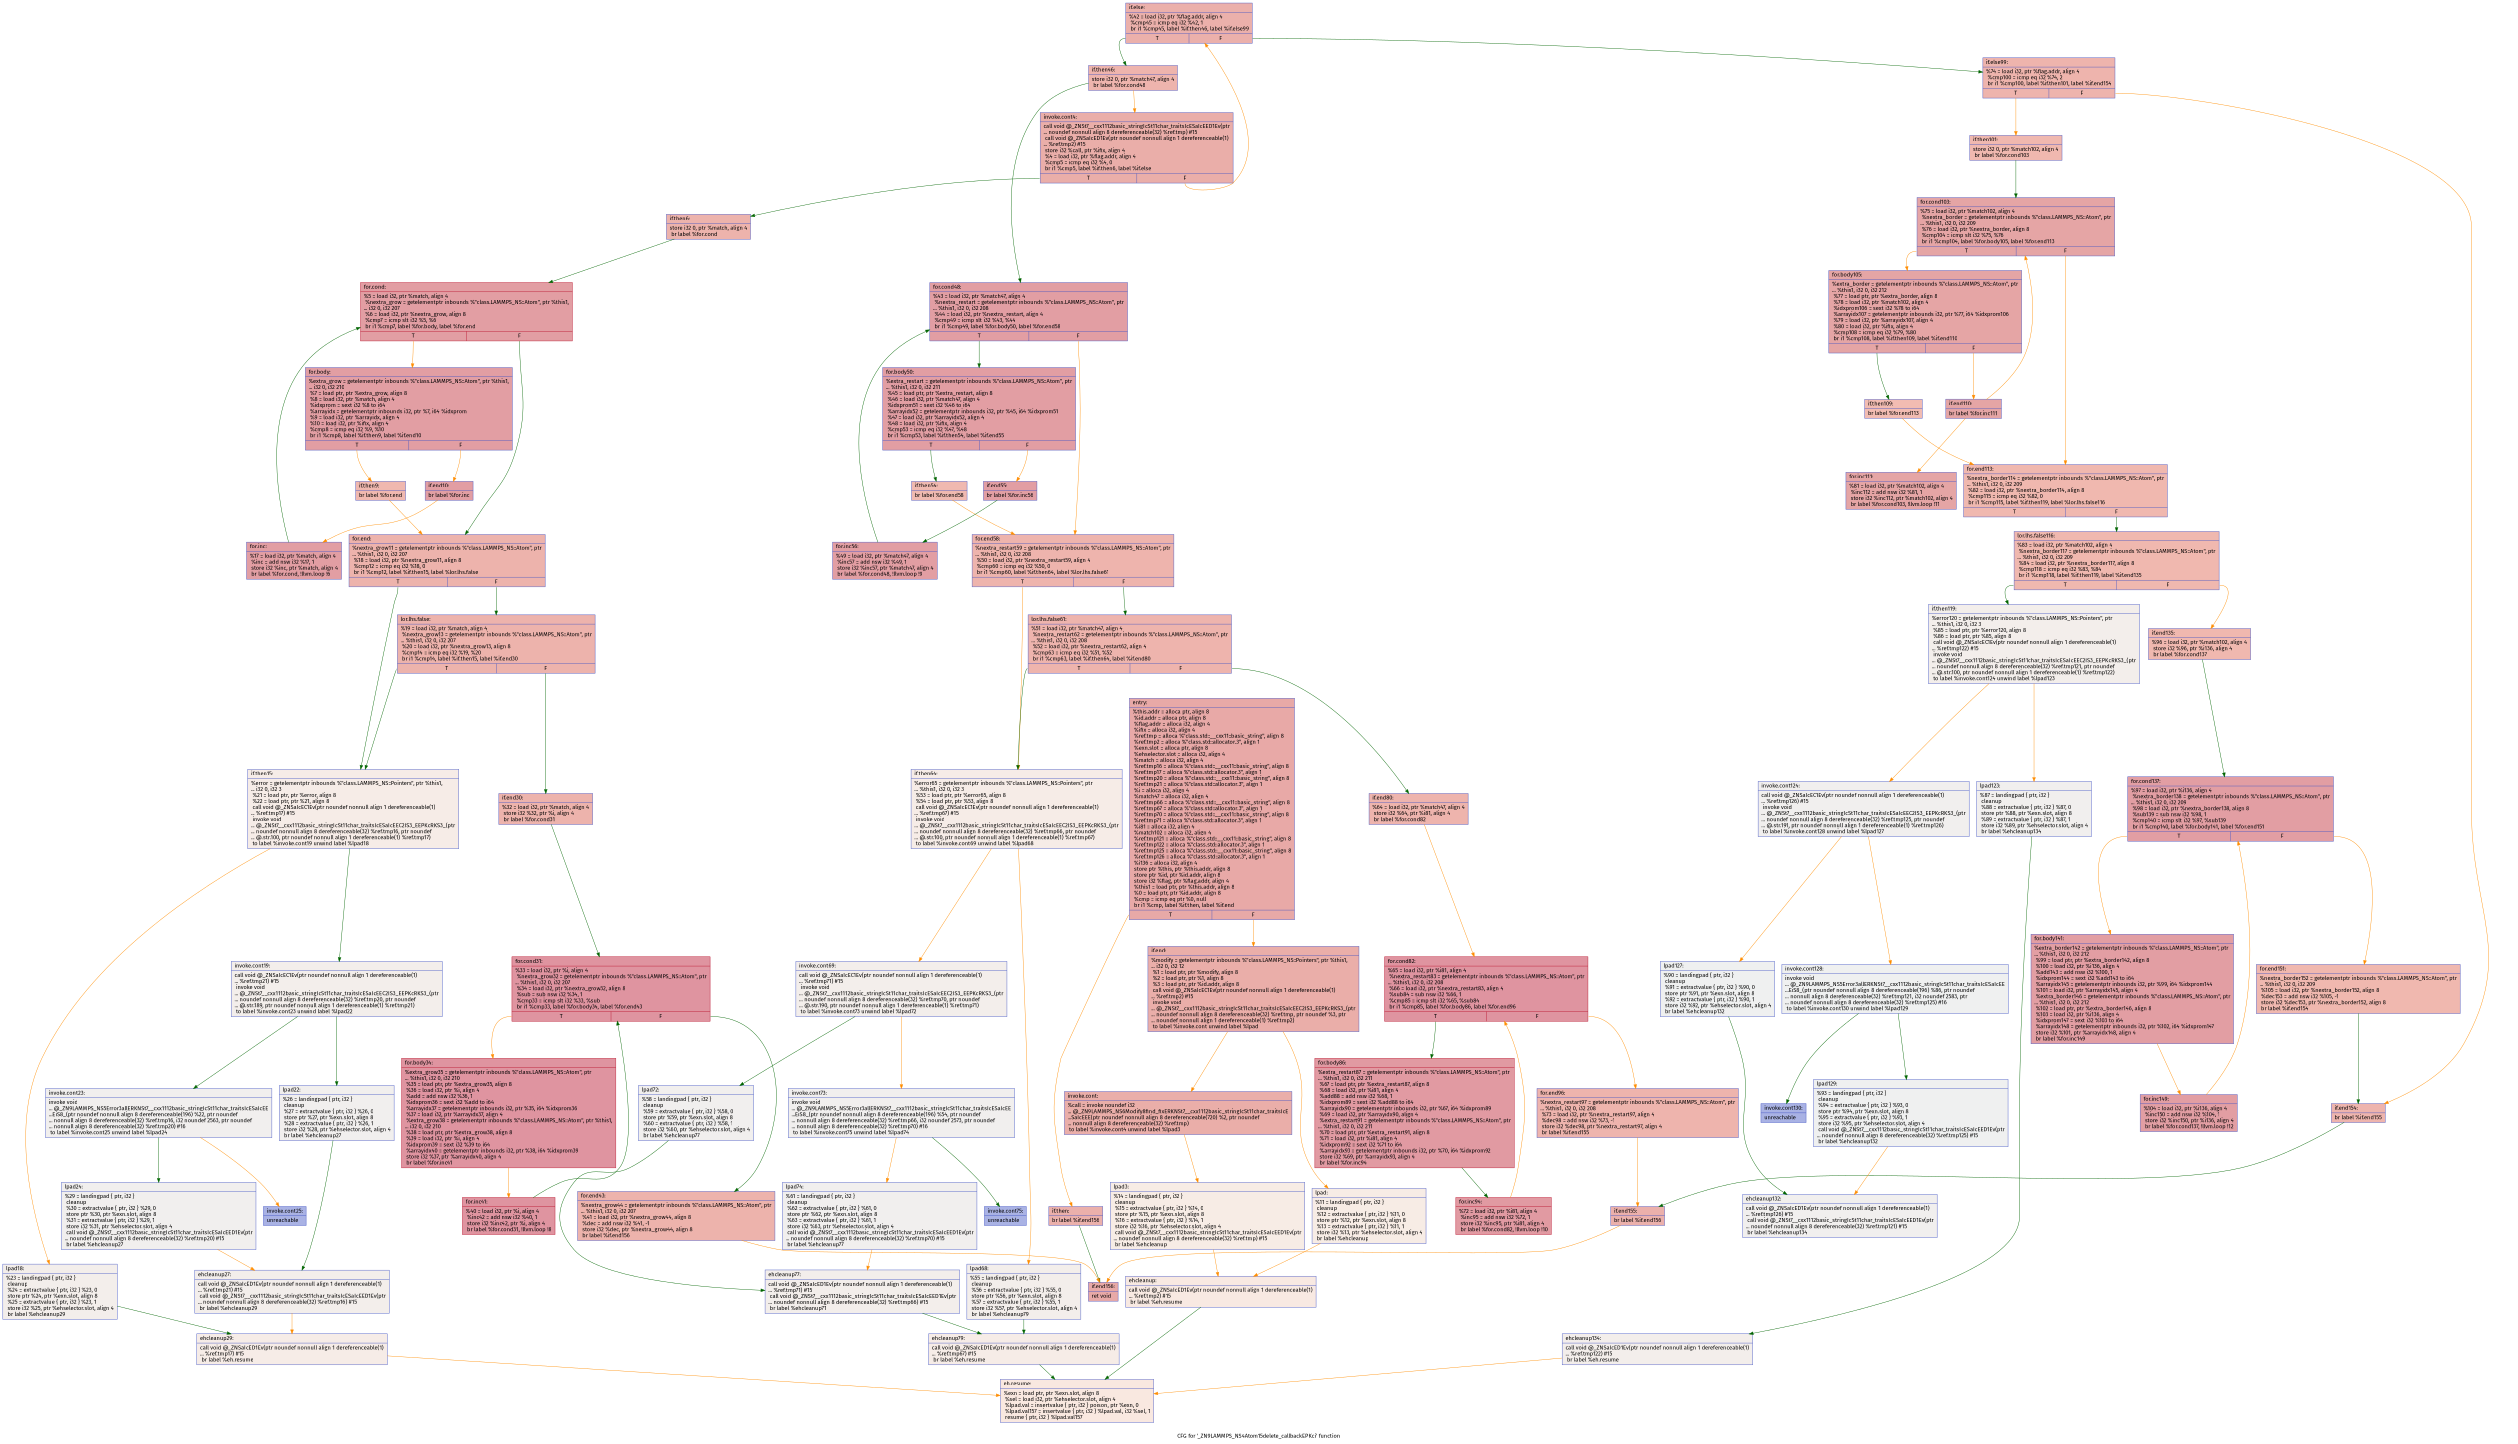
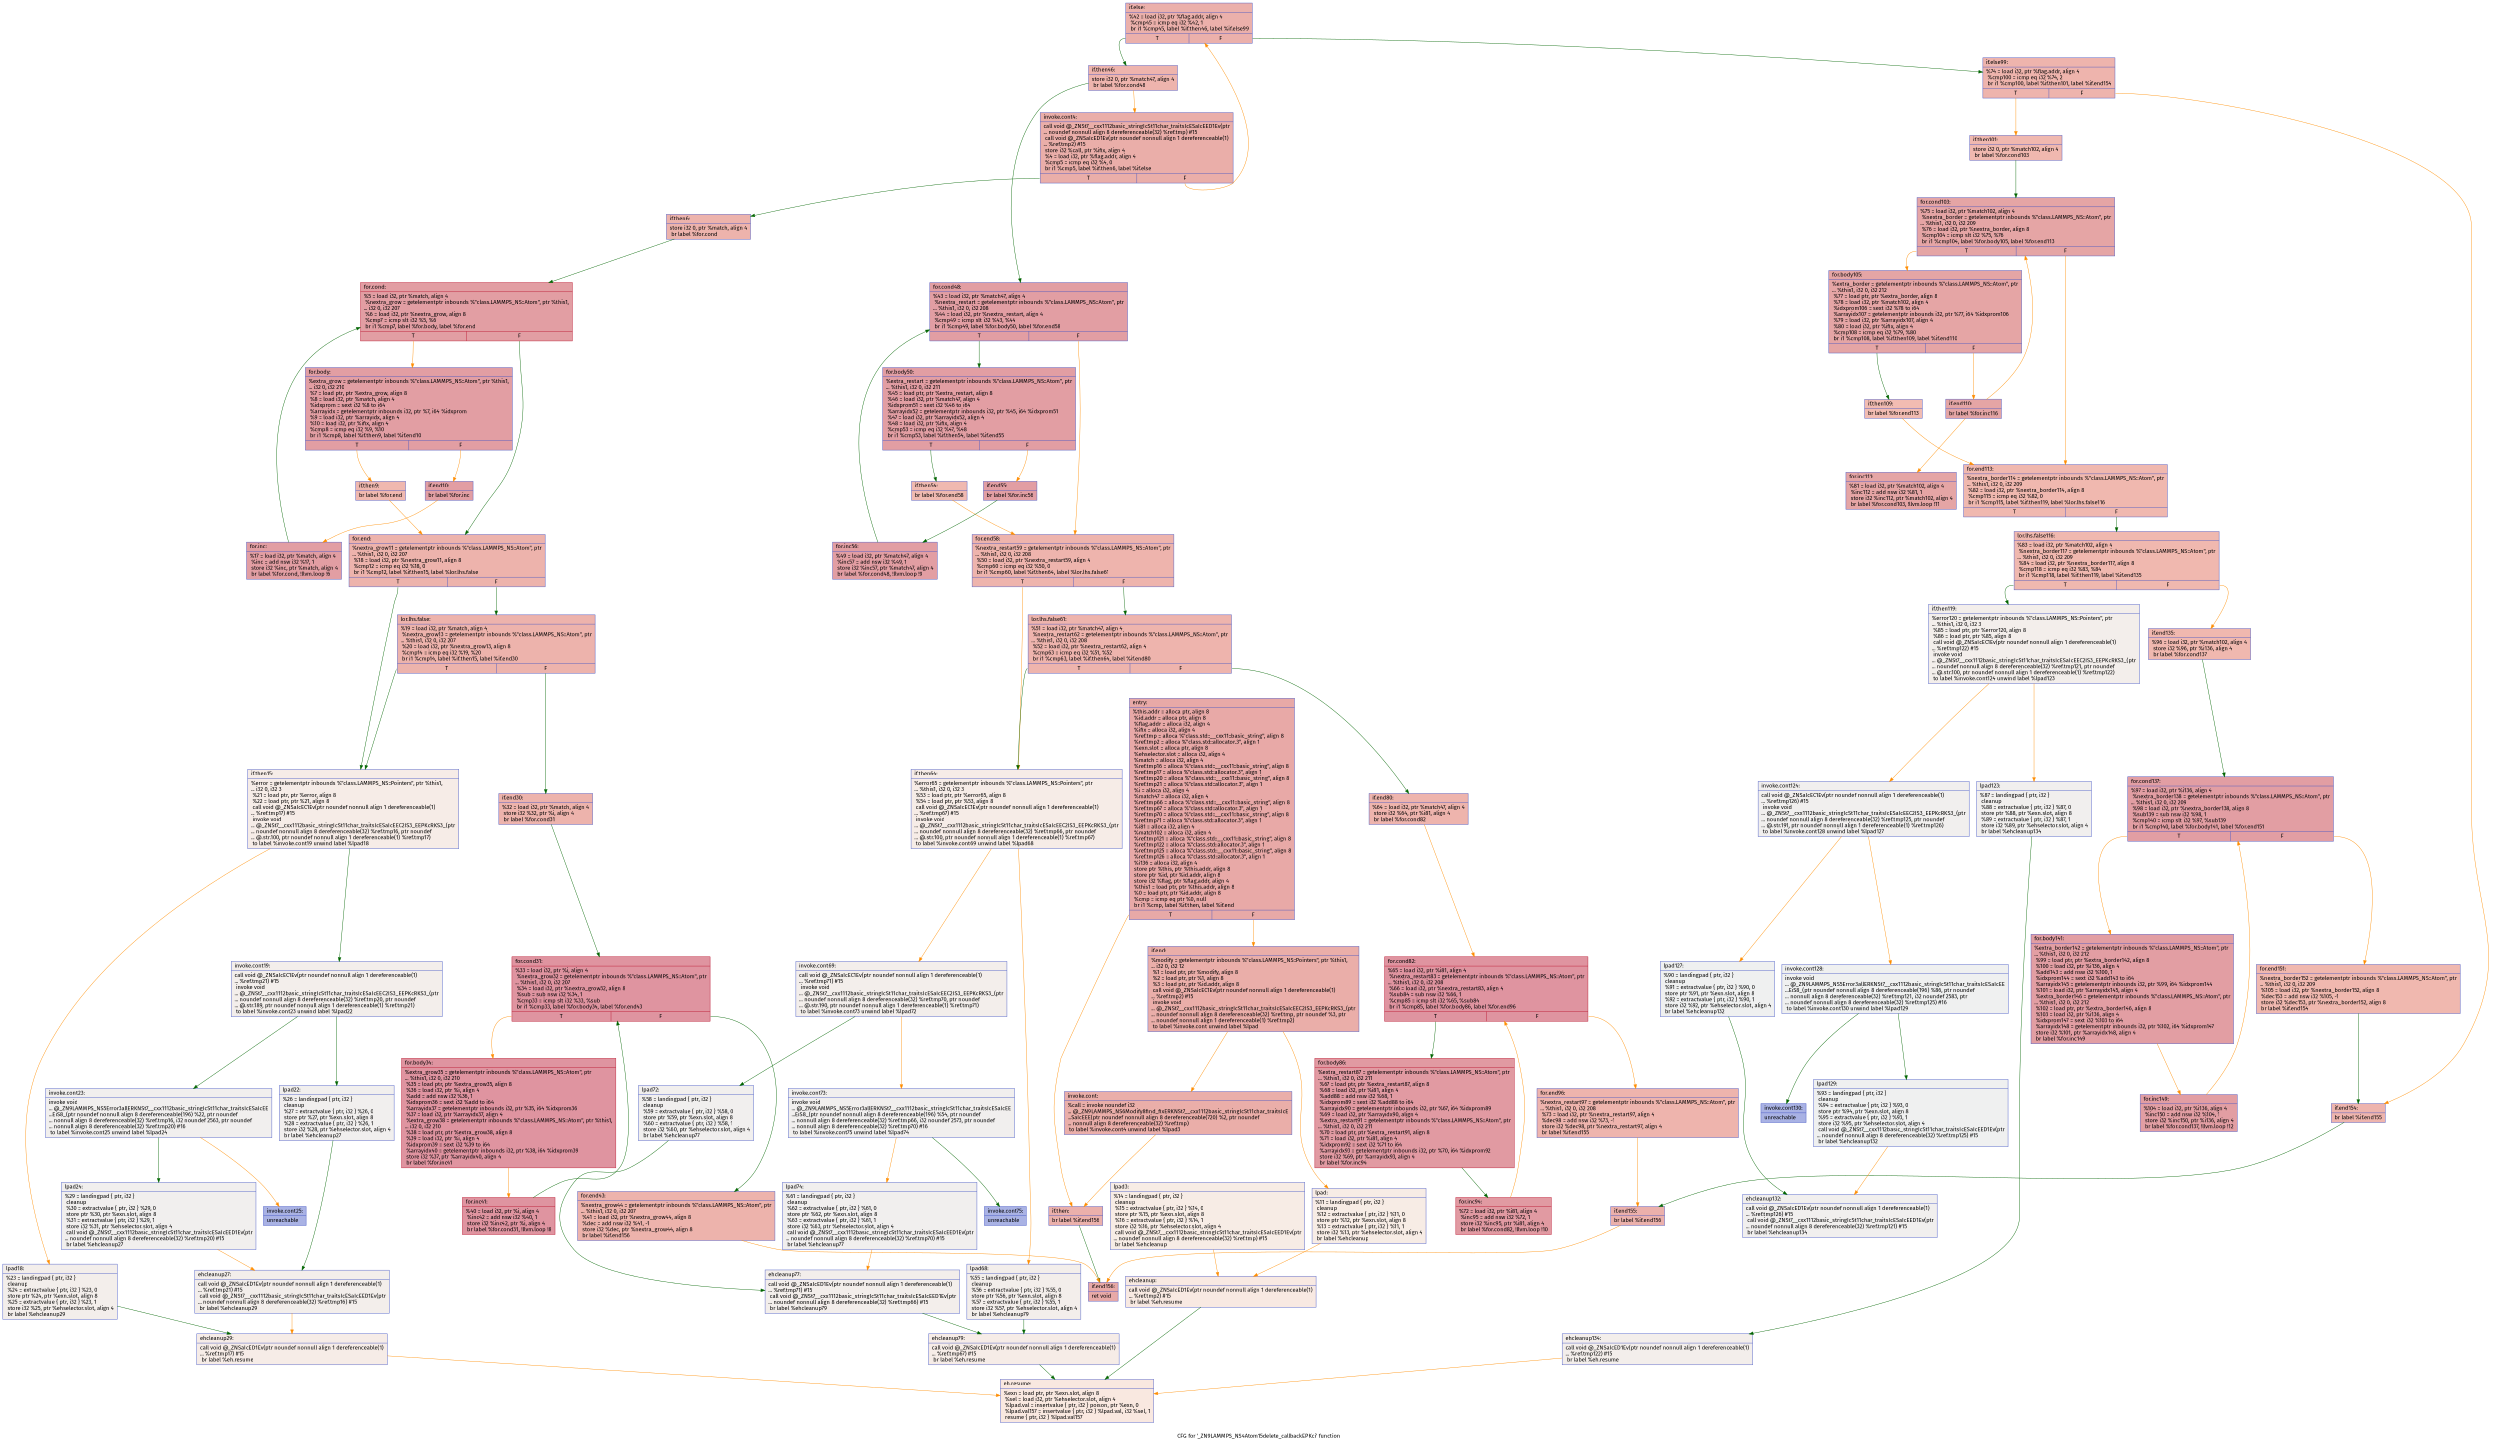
node "if.end110:": text "br label %for.inc111" -> "br label %for.inc116"
edge "invoke.cont:" -> "lpad3:": now "invoke.cont:" -> "if.then:"
node "ehcleanup77:": text "br label %ehcleanup71" -> "br label %ehcleanup79"
